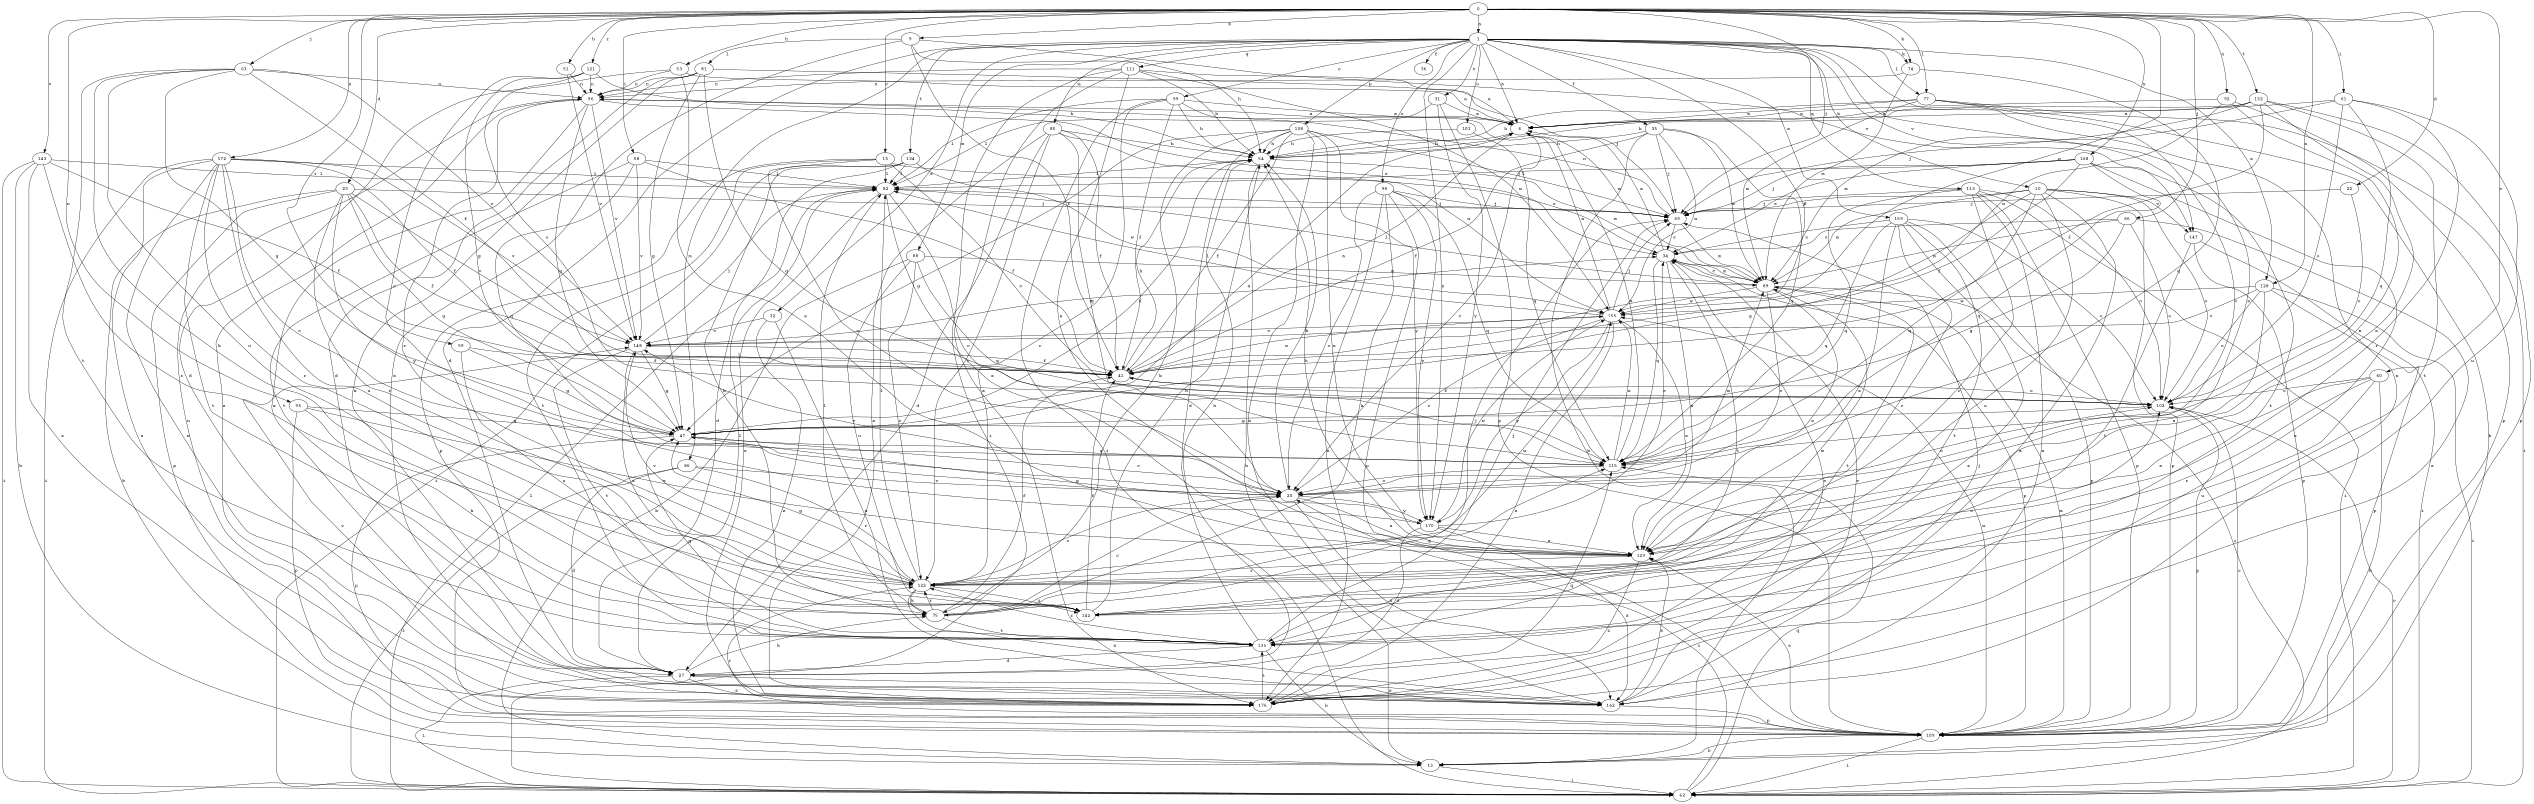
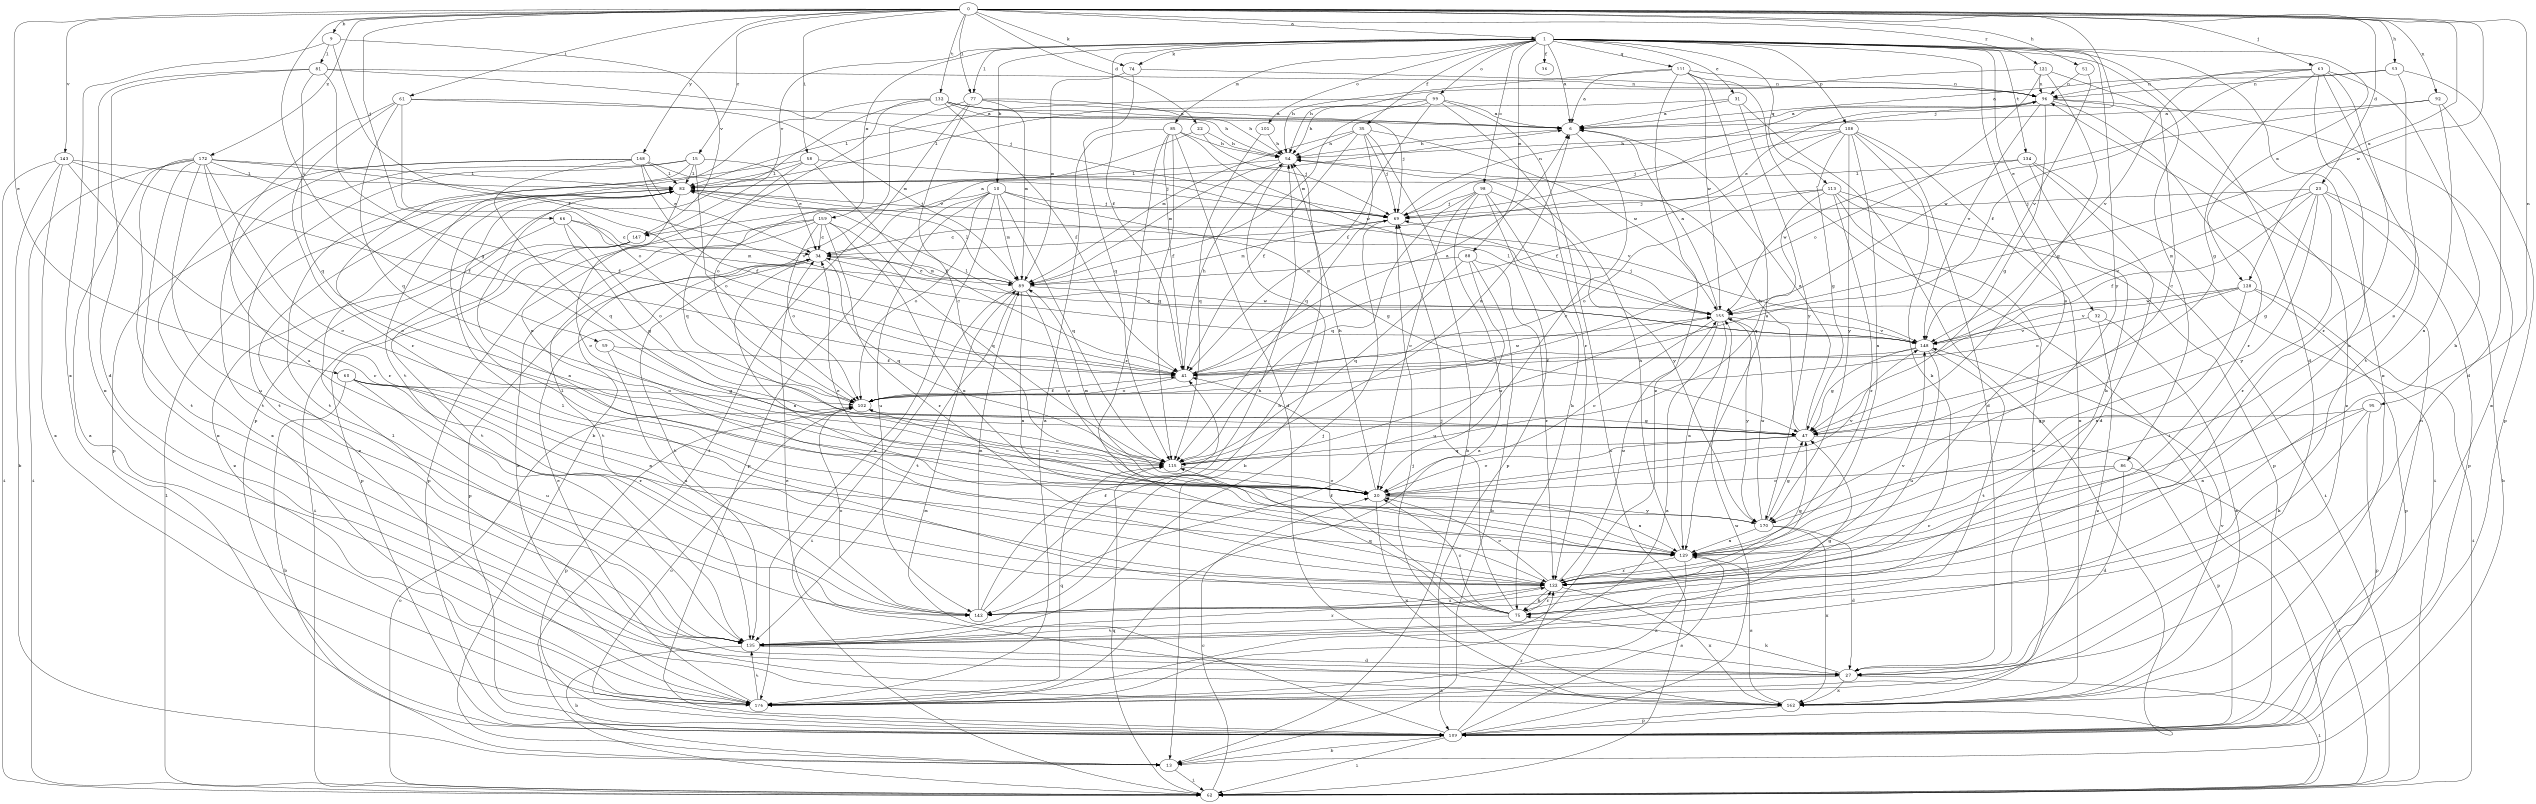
edge "9" -> "54": now "22" -> "54"
edge "63" -> "122": added, label "r"
